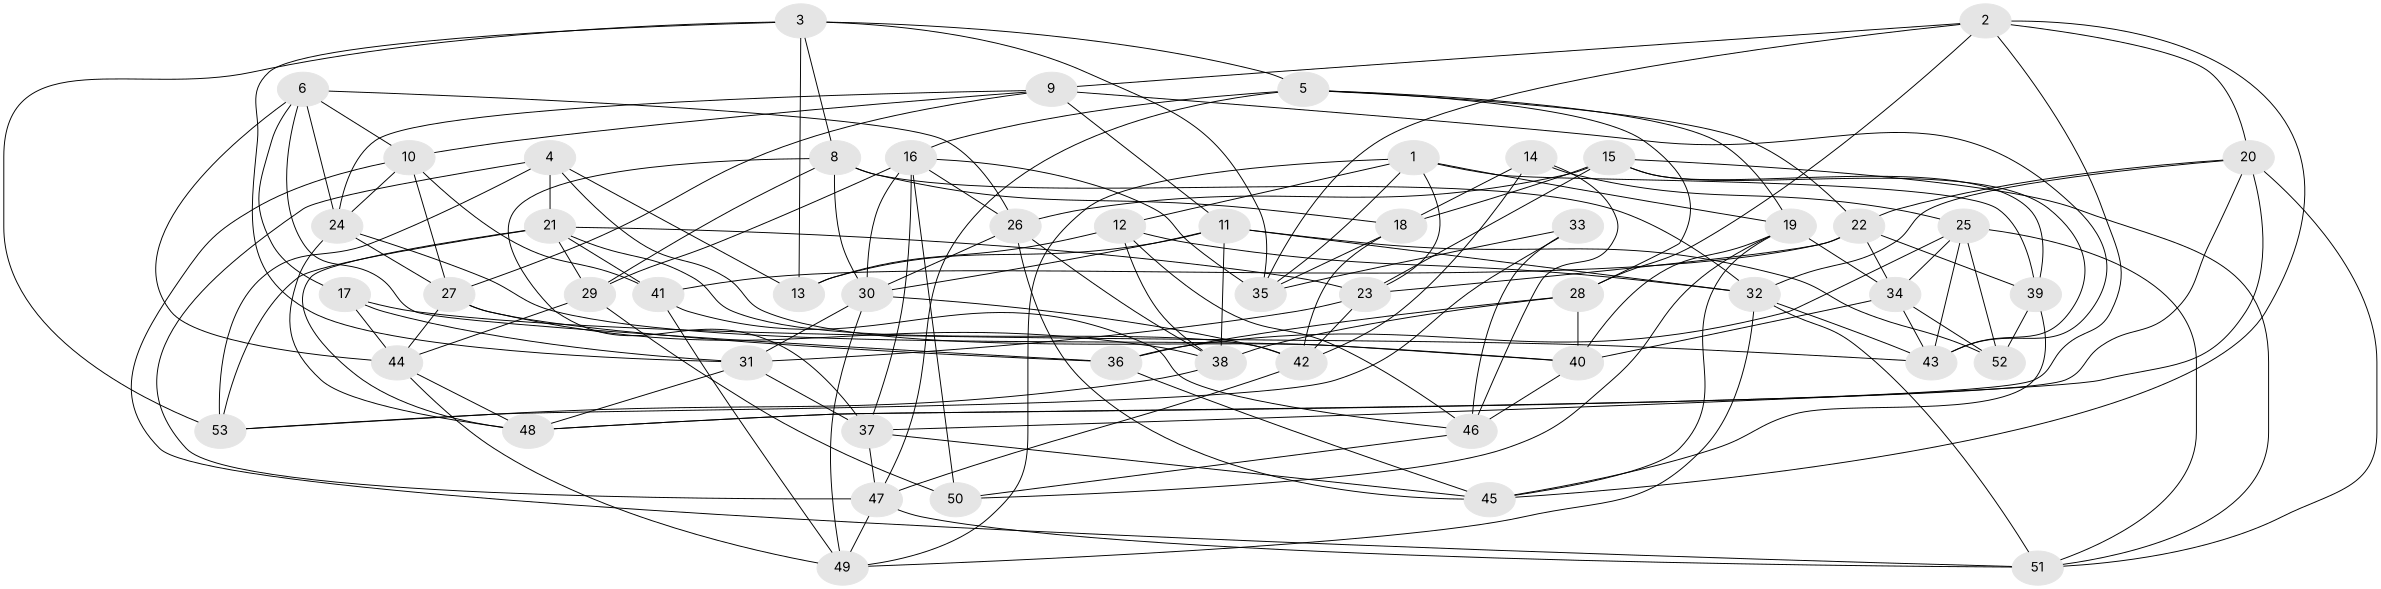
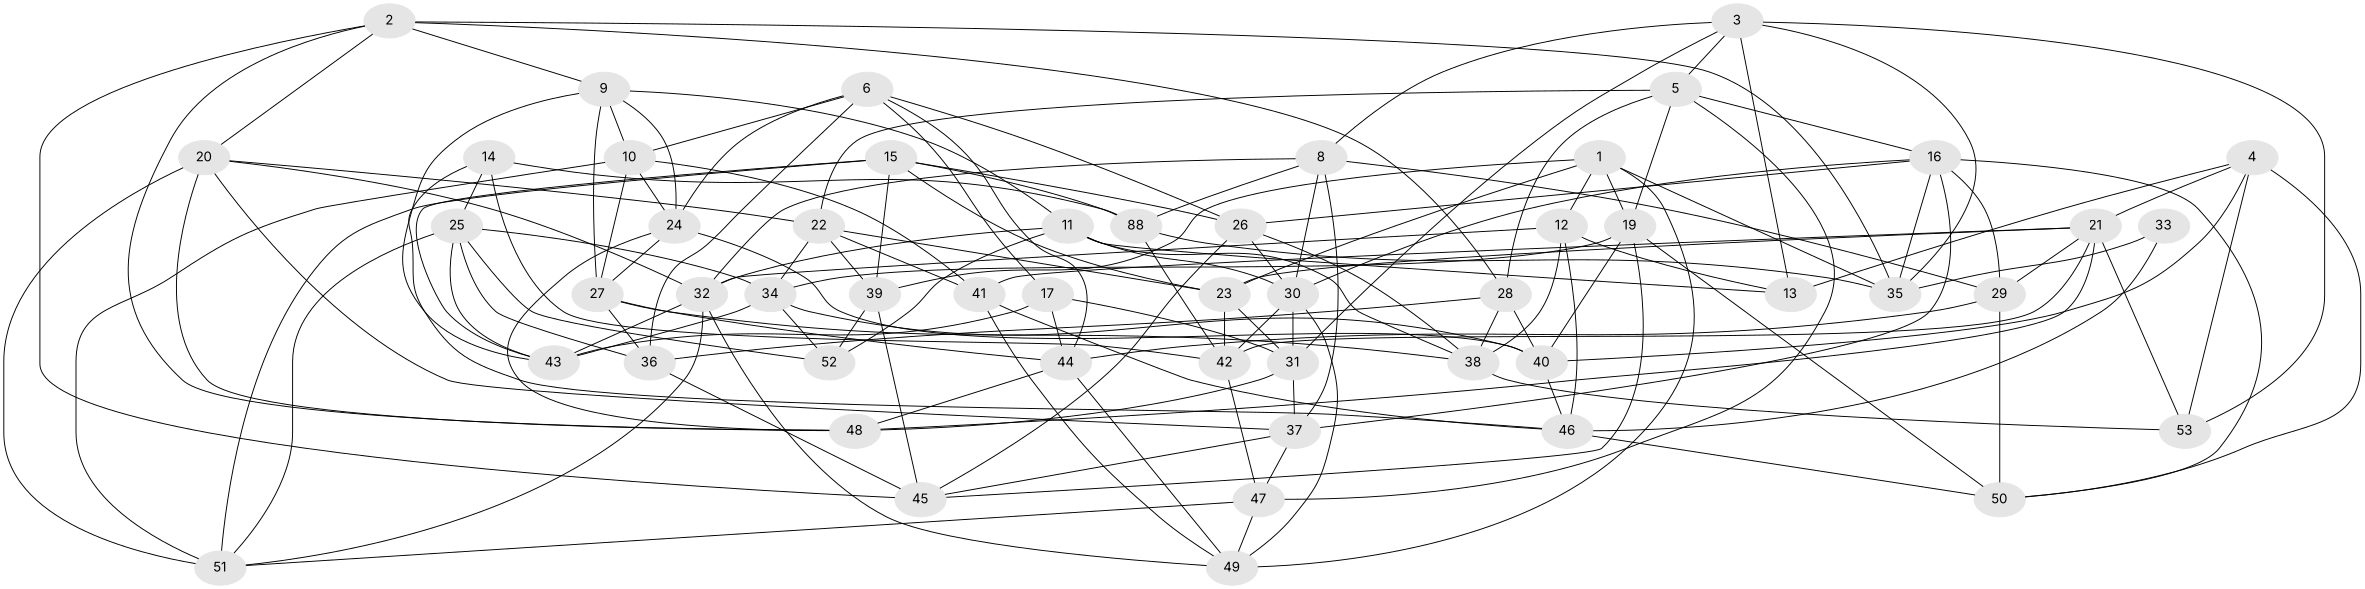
node "18": label "18" -> "88"
edge "33" -- "53": removed
edge "4" -- "47": now "4" -- "50"
